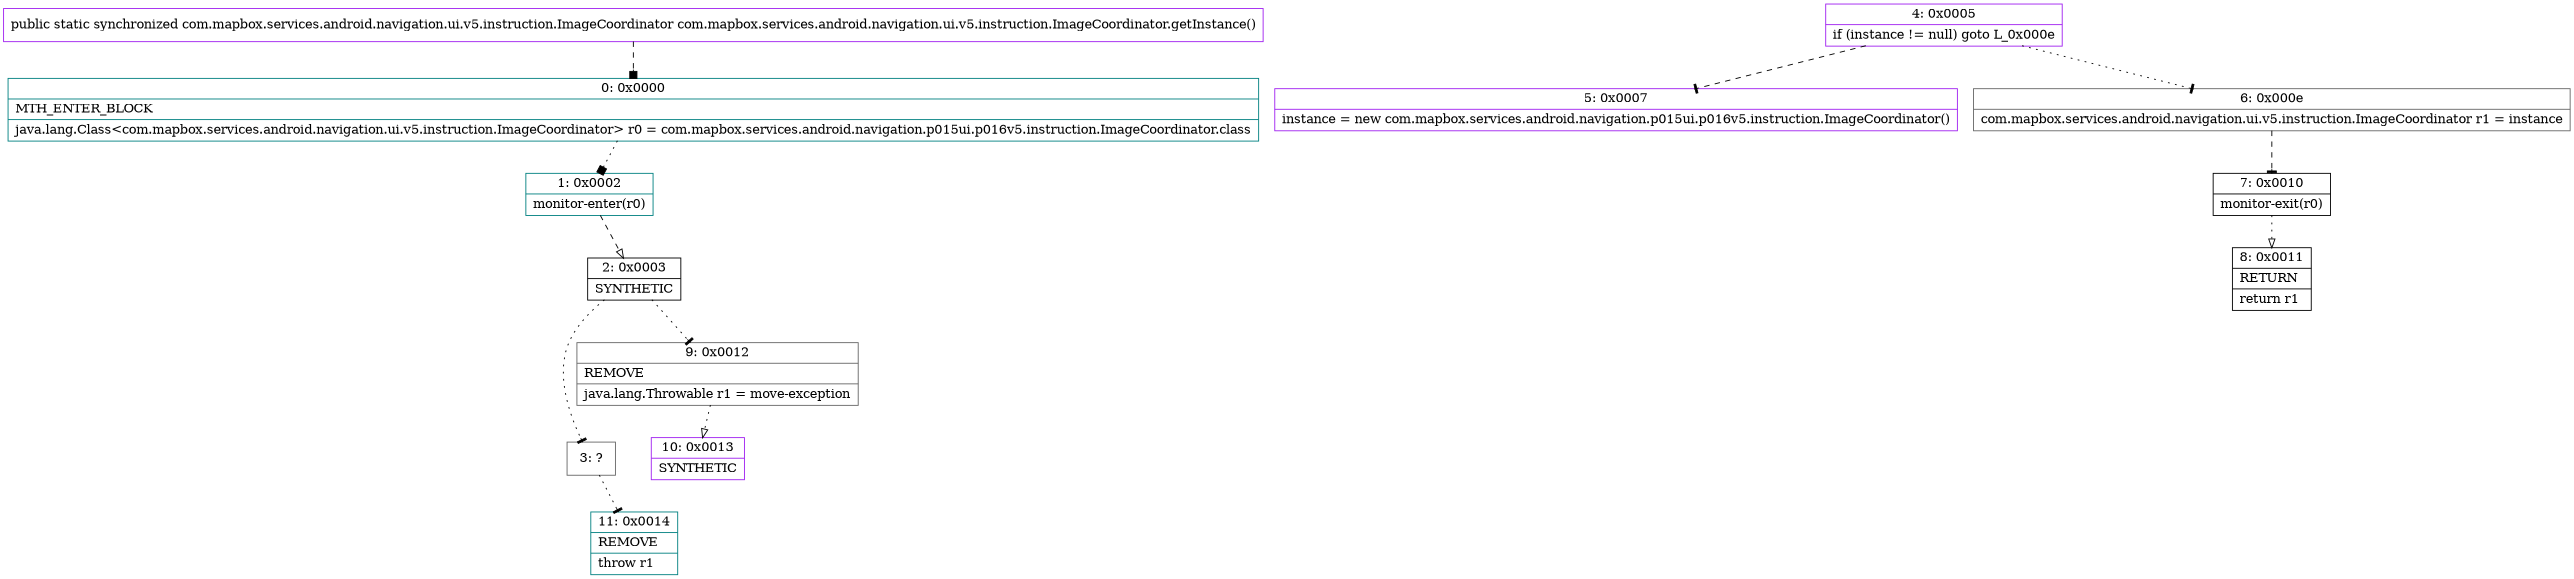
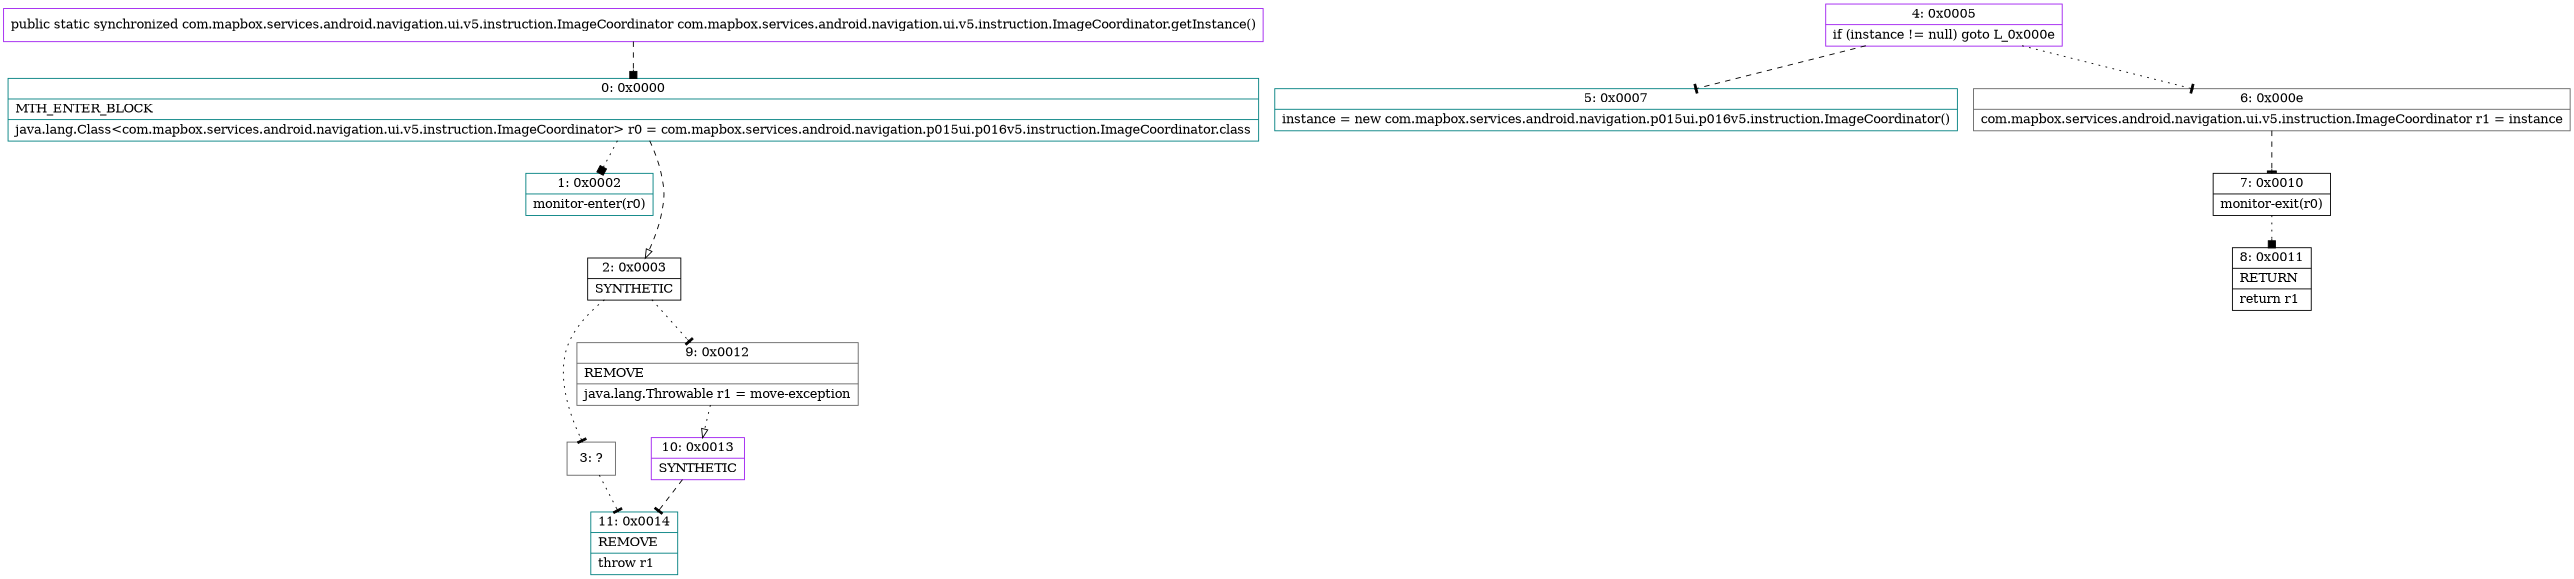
node "5: 0x0007": color purple -> teal
edge "7: 0x0010" -> "8: 0x0011": arrowhead onormal -> box
edge "1: 0x0002" -> "2: 0x0003": now "0: 0x0000" -> "2: 0x0003"
edge "10: 0x0013" -> "11: 0x0014": added
